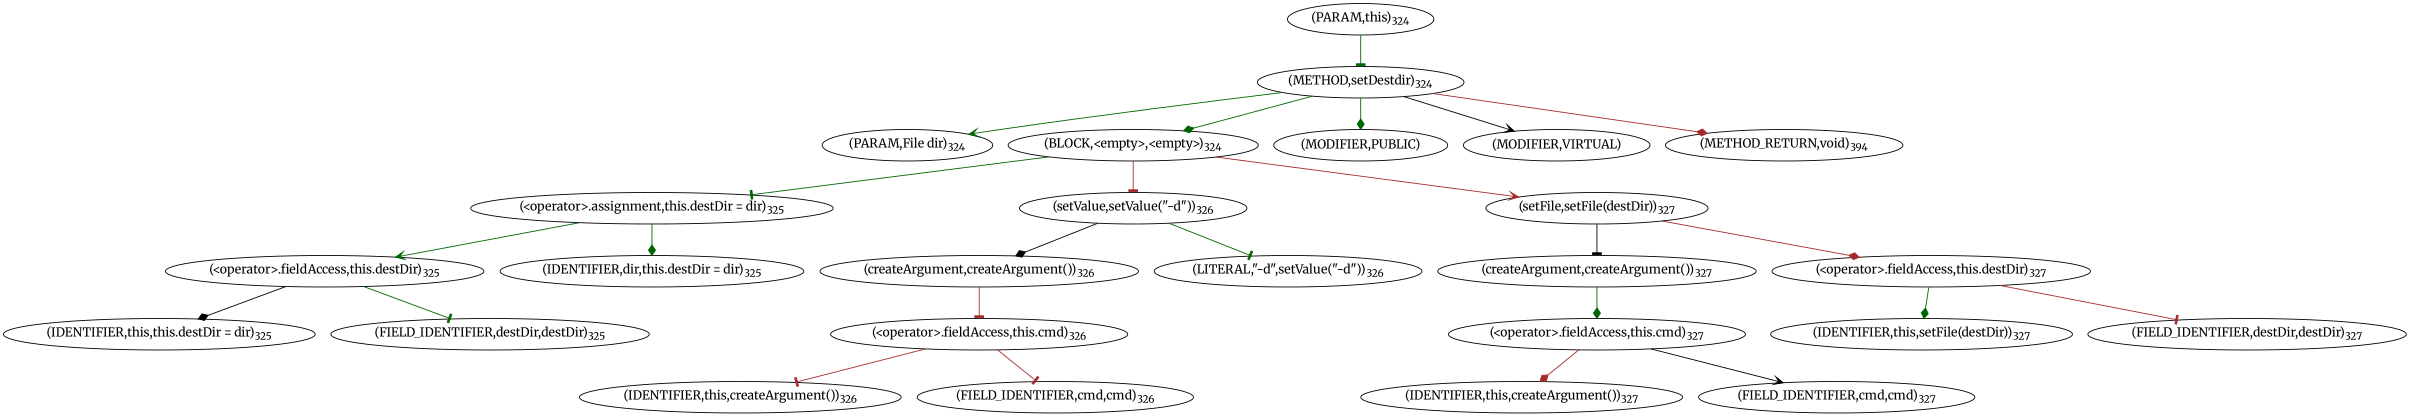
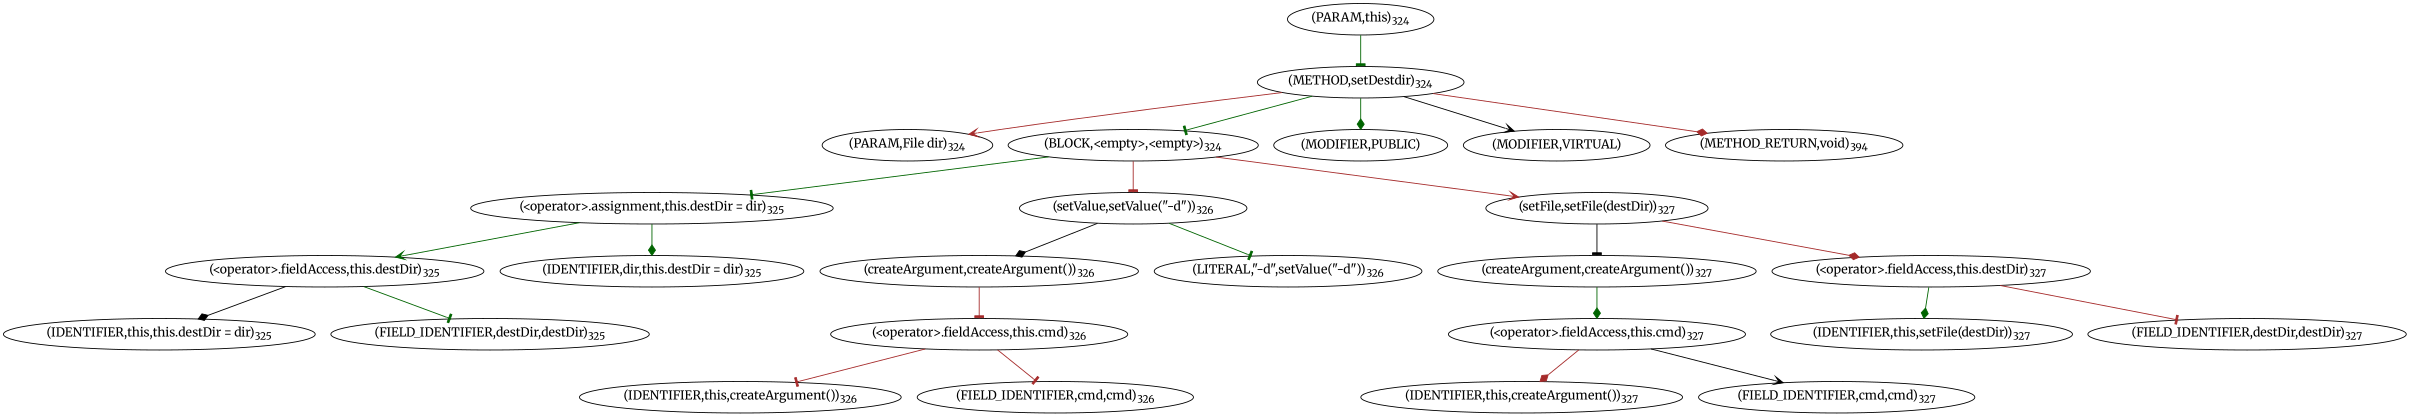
edge "(METHOD,setDestdir)" -> "(PARAM,File dir)": color darkgreen -> brown
edge "(METHOD,setDestdir)" -> "(BLOCK,<empty>,<empty>)": arrowhead diamond -> tee
